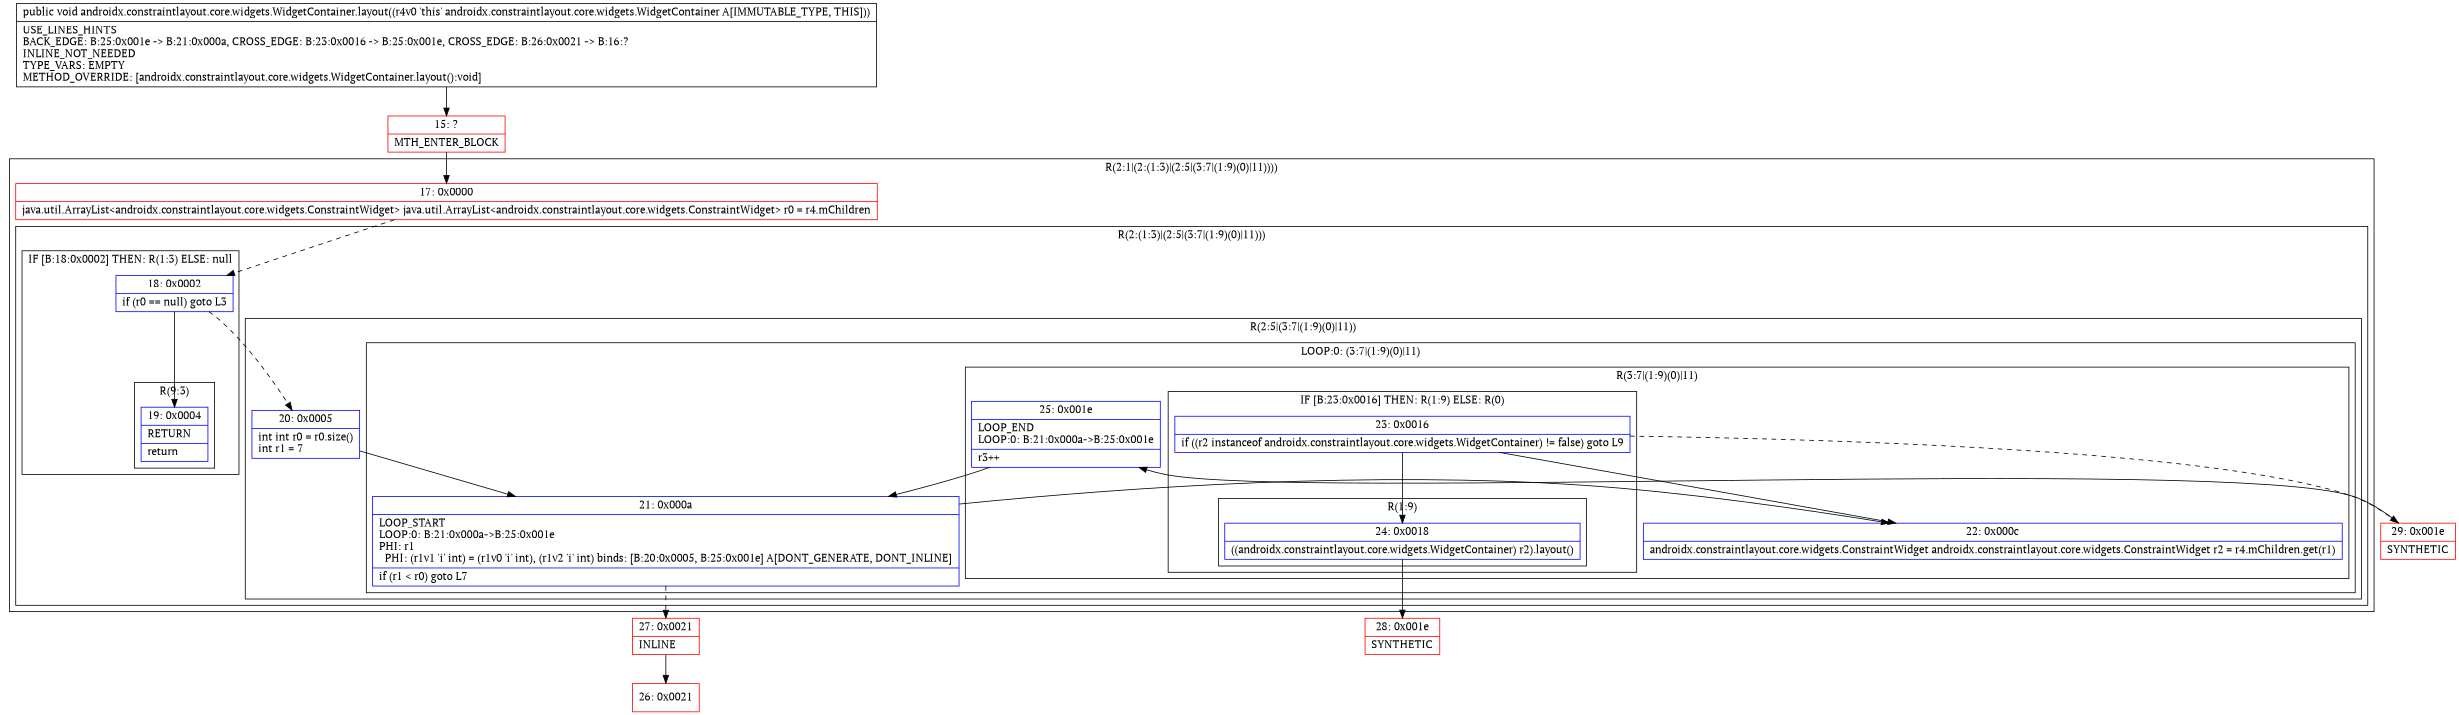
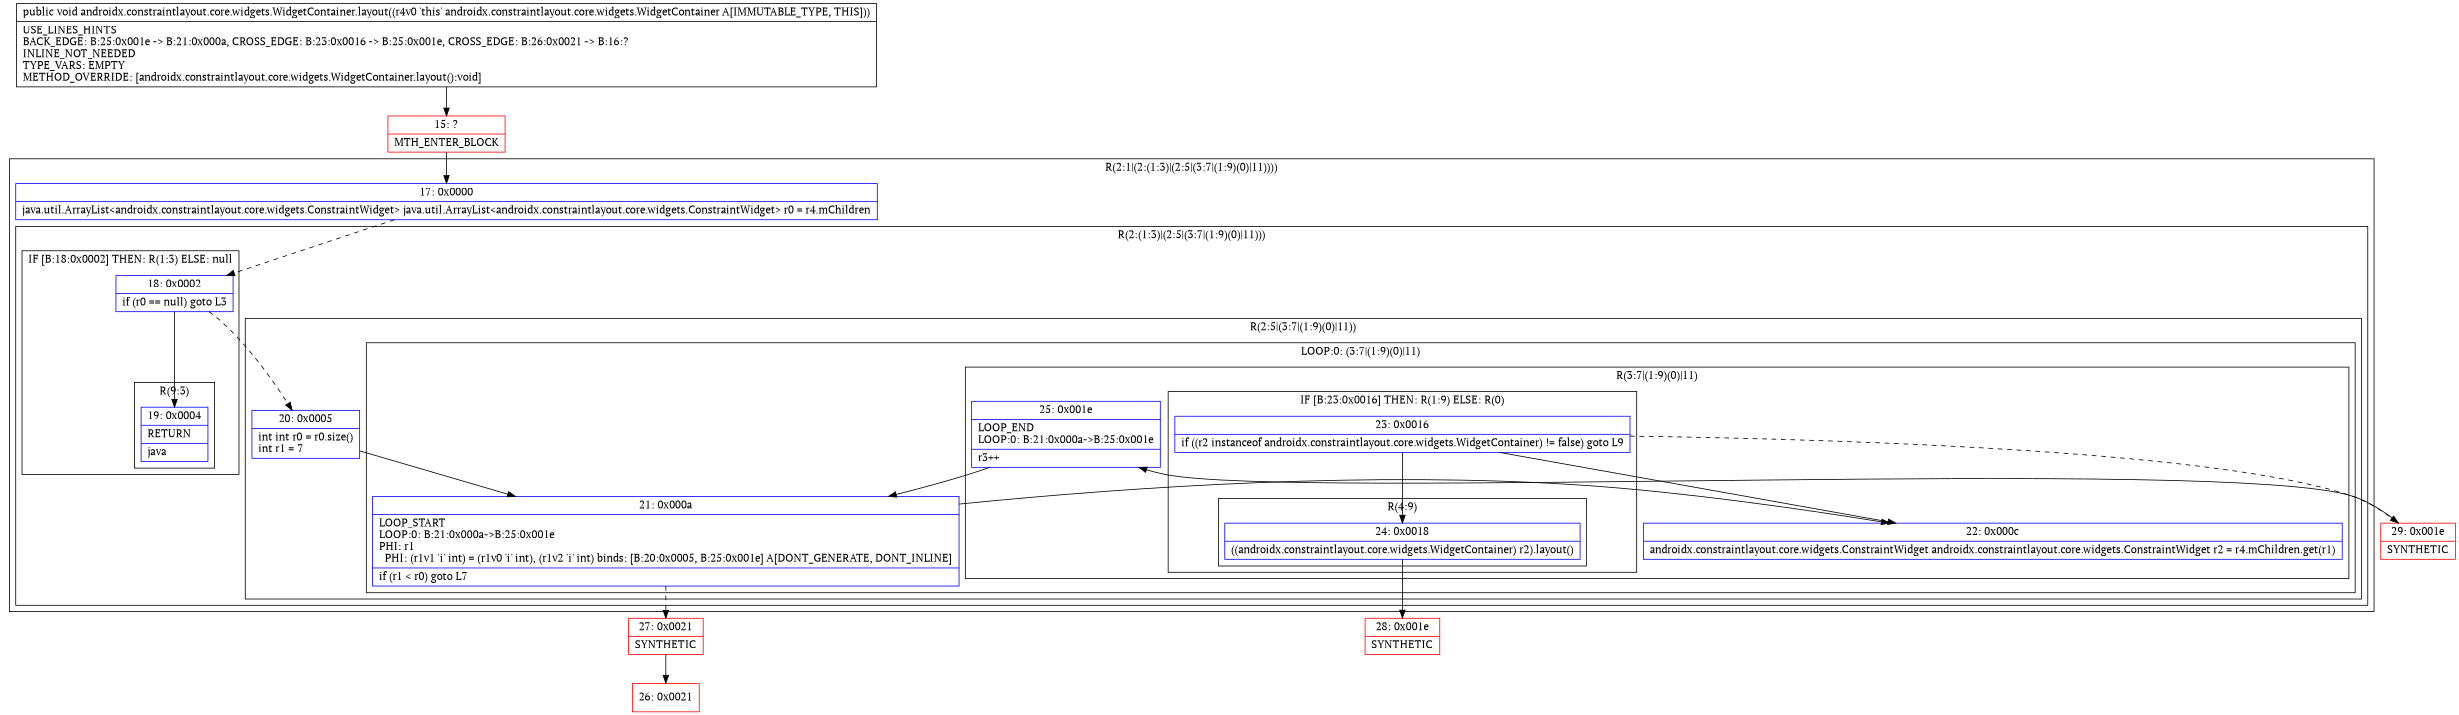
node "17: 0x0000": color red -> blue
node "19: 0x0004": text "return" -> "java"
cluster "R(1:9)": label "R(1:9)" -> "R(4:9)"
node "27: 0x0021": text "INLINE" -> "SYNTHETIC"
